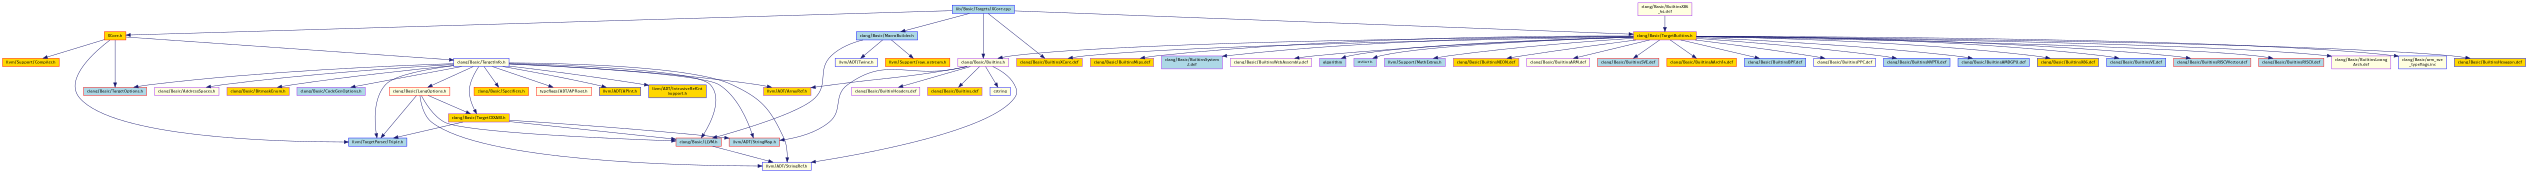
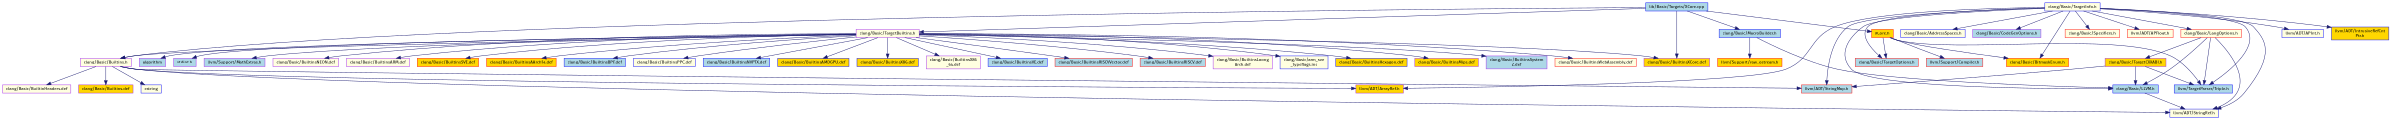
edge "clang/Basic/BuiltinsX86 _64.def" -> "clang/Basic/TargetBuiltins.h": reversed
node "clang/Basic/TargetBuiltins.h": fillcolor gold -> lightyellow
edge "XCore.h" -> "clang/Basic/TargetInfo.h": now "XCore.h" -> "clang/Basic/BitmaskEnum.h"
node "llvm/Support/Compiler.h": fillcolor gold -> lightblue
node "llvm/ADT/Twine.h": removed
node "clang/Basic/BuiltinsWebAssembly.def": color purple -> red
node "clang/Basic/BuiltinsNEON.def": fillcolor gold -> lightyellow
node "clang/Basic/BuiltinsSVE.def": fillcolor lightblue -> gold
node "clang/Basic/BuiltinsAMDGPU.def": fillcolor lightblue -> gold
edge "clang/Basic/TargetInfo.h" -> "clang/Basic/TargetCXXABI.h": removed
node "clang/Basic/AddressSpaces.h": color purple -> blue
node "clang/Basic/BitmaskEnum.h": color purple -> red
node "clang/Basic/Specifiers.h": fillcolor gold -> lightyellow
node "typeflags/ADT/APFloat.h": label "typeflags/ADT/APFloat.h" -> "llvm/ADT/APFloat.h"
node "llvm/ADT/APInt.h": fillcolor gold -> lightyellow
node "llvm/ADT/IntrusiveRefCnt Support.h": label "llvm/ADT/IntrusiveRefCnt Support.h" -> "llvm/ADT/IntrusiveRefCnt Ptr.h"
node "clang/Basic/LLVM.h": color red -> blue
